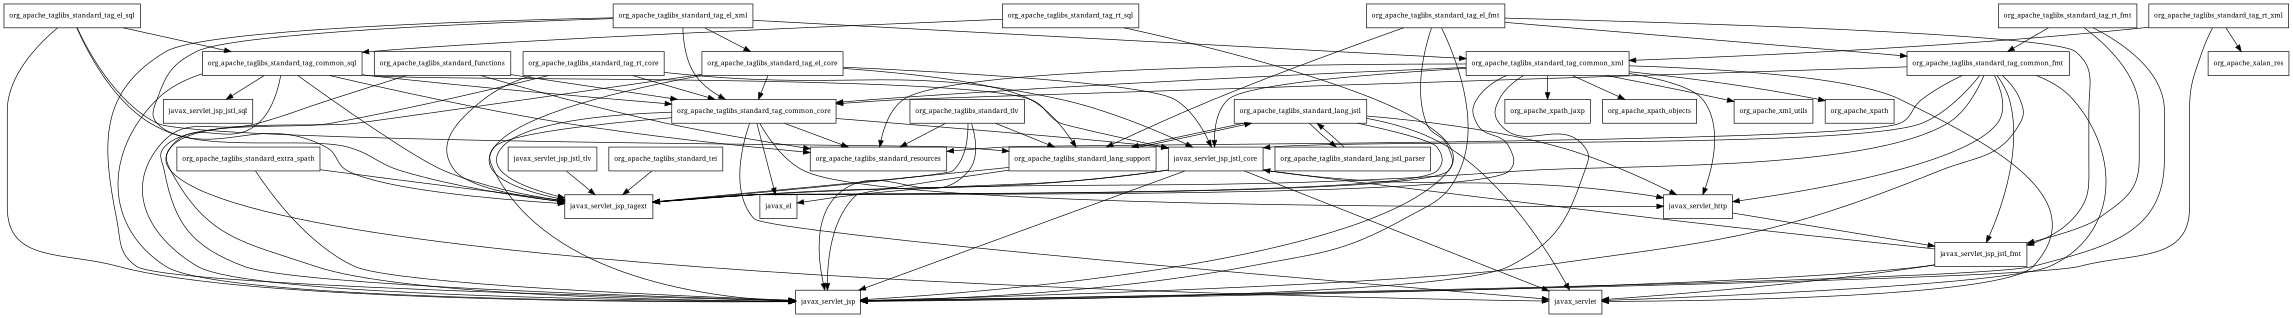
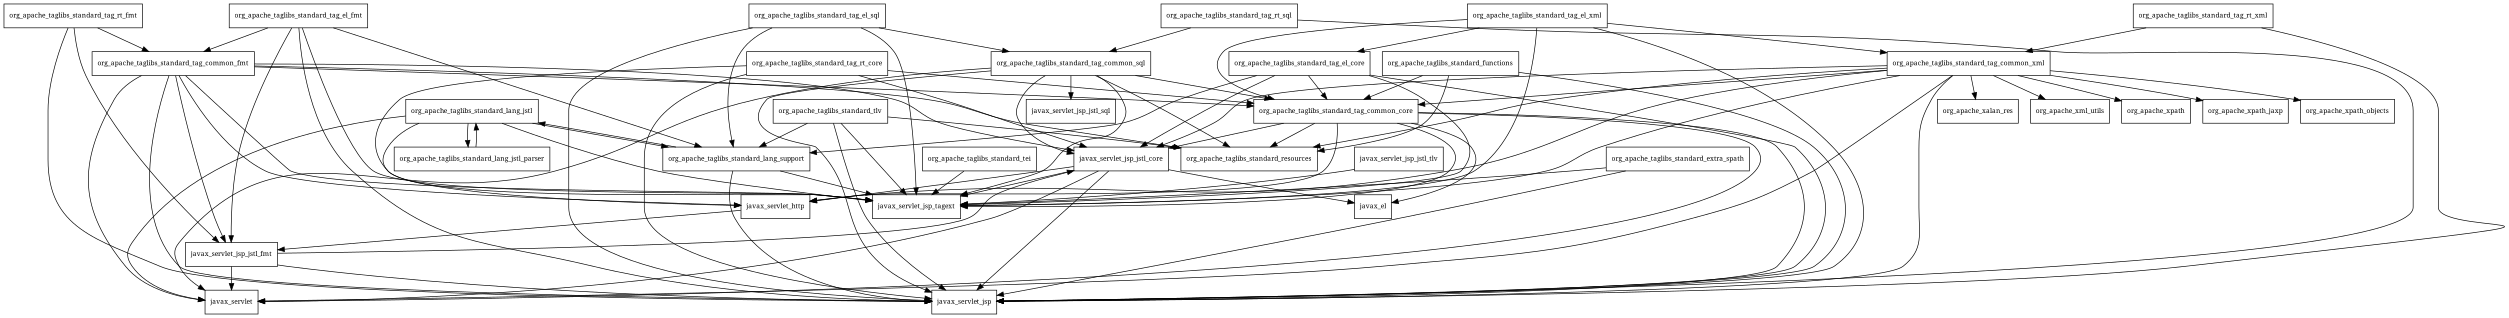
edge "org_apache_taglibs_standard_tag_rt_xml" -> "org_apache_xalan_res": now "org_apache_taglibs_standard_tag_common_xml" -> "org_apache_xalan_res"
